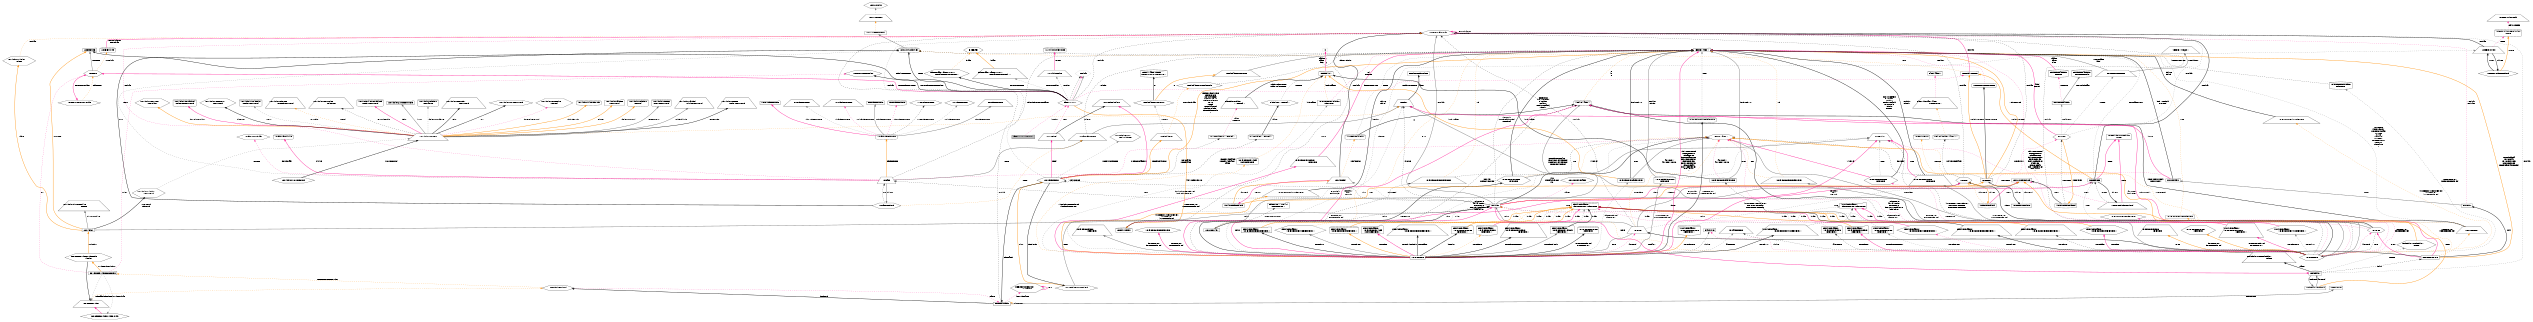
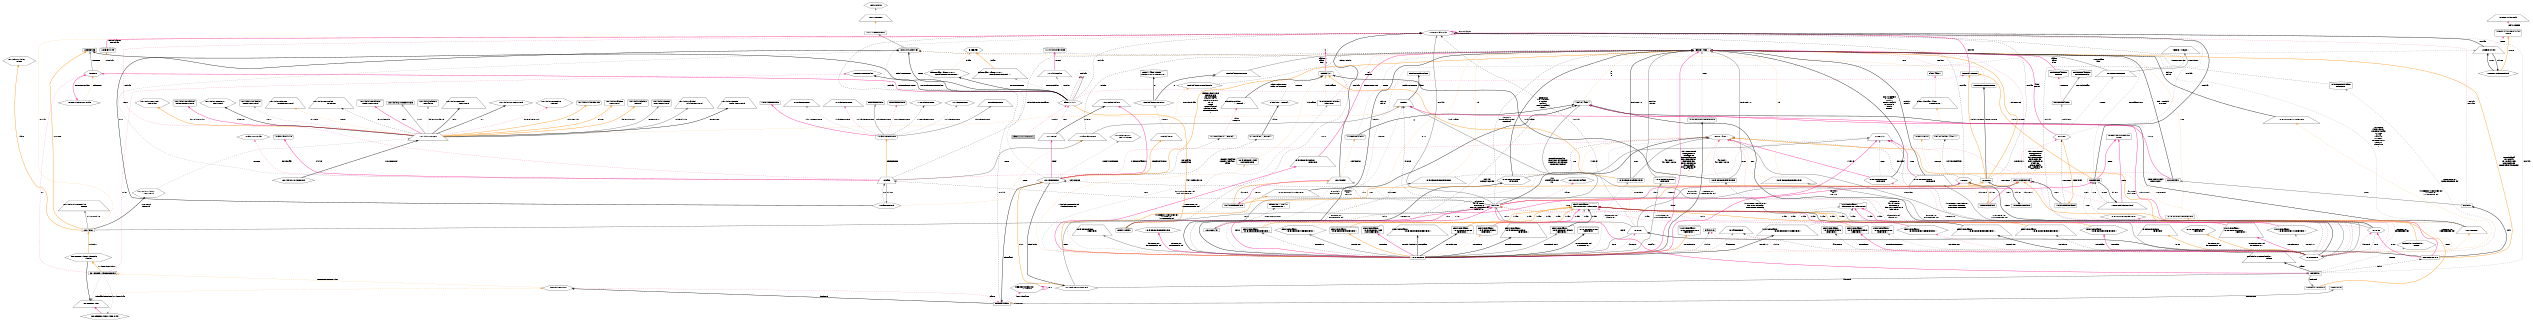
edge "AP_Mission::Mission _Flags" -> "AP_Param::GroupInfo": now "AP_Mission" -> "AP_Param::GroupInfo"
edge "AccelCalibrator::param_u" -> "AccelCalibrator::param_t": color darkorange -> black
node "AP_UARTDriver::Conditional _Delay_Command": label "AP_UARTDriver::Conditional _Delay_Command" -> "AP_Mission::Conditional _Delay_Command"
edge "NavEKF3" -> "RangeFinder": now "NavEKF2_core::tas_elements" -> "RangeFinder"
edge "NavEKF3_core" -> "Matrix3< float >": color deeppink -> black
edge "AP_AHRS_View" -> "AP_AHRS": color black -> deeppink
edge "NavEKF3_core" -> "obs_ring_buffer_t< NavEKF3_core::range _elements >": label " location" -> " storedRange"
edge "NavEKF3_core" -> "obs_ring_buffer_t< NavEKF3_core::tas_elements >": style bold -> dashed
edge "OpticalFlow_backend" -> "OpticalFlow": now "AP_InertialSensor_Backend" -> "OpticalFlow"
